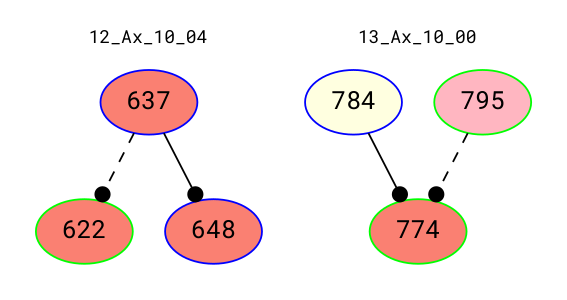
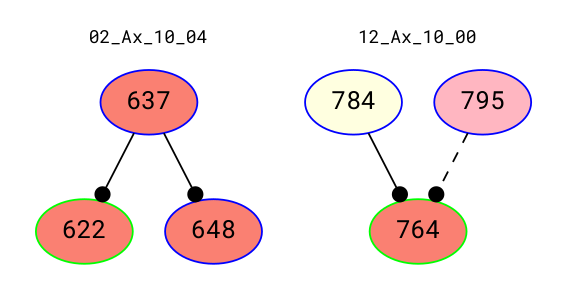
cluster "12_Ax_10_04": label "12_Ax_10_04" -> "02_Ax_10_04"
cluster "13_Ax_10_00": label "13_Ax_10_00" -> "12_Ax_10_00"
node "795": color green -> blue
edge "637" -> "622": style dashed -> solid
node "774": label "774" -> "764"
